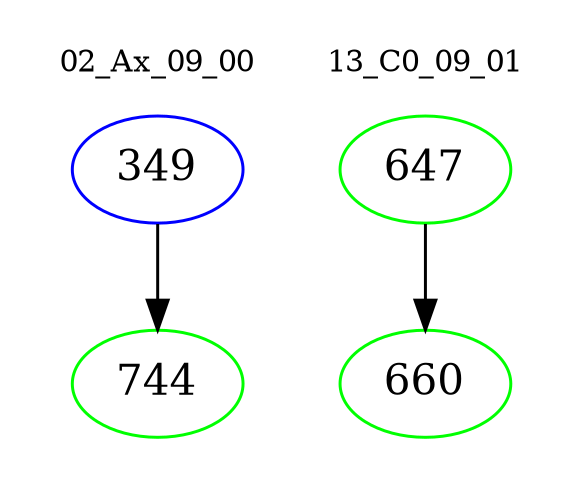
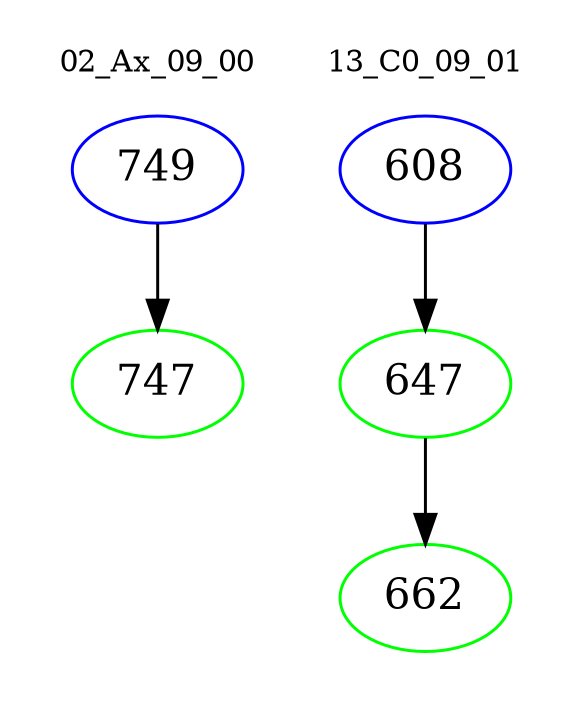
node "349": label "349" -> "749"
node "608": added
node "744": label "744" -> "747"
node "660": label "660" -> "662"
